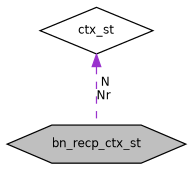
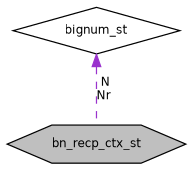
node "ctx_st": label "ctx_st" -> "bignum_st"
